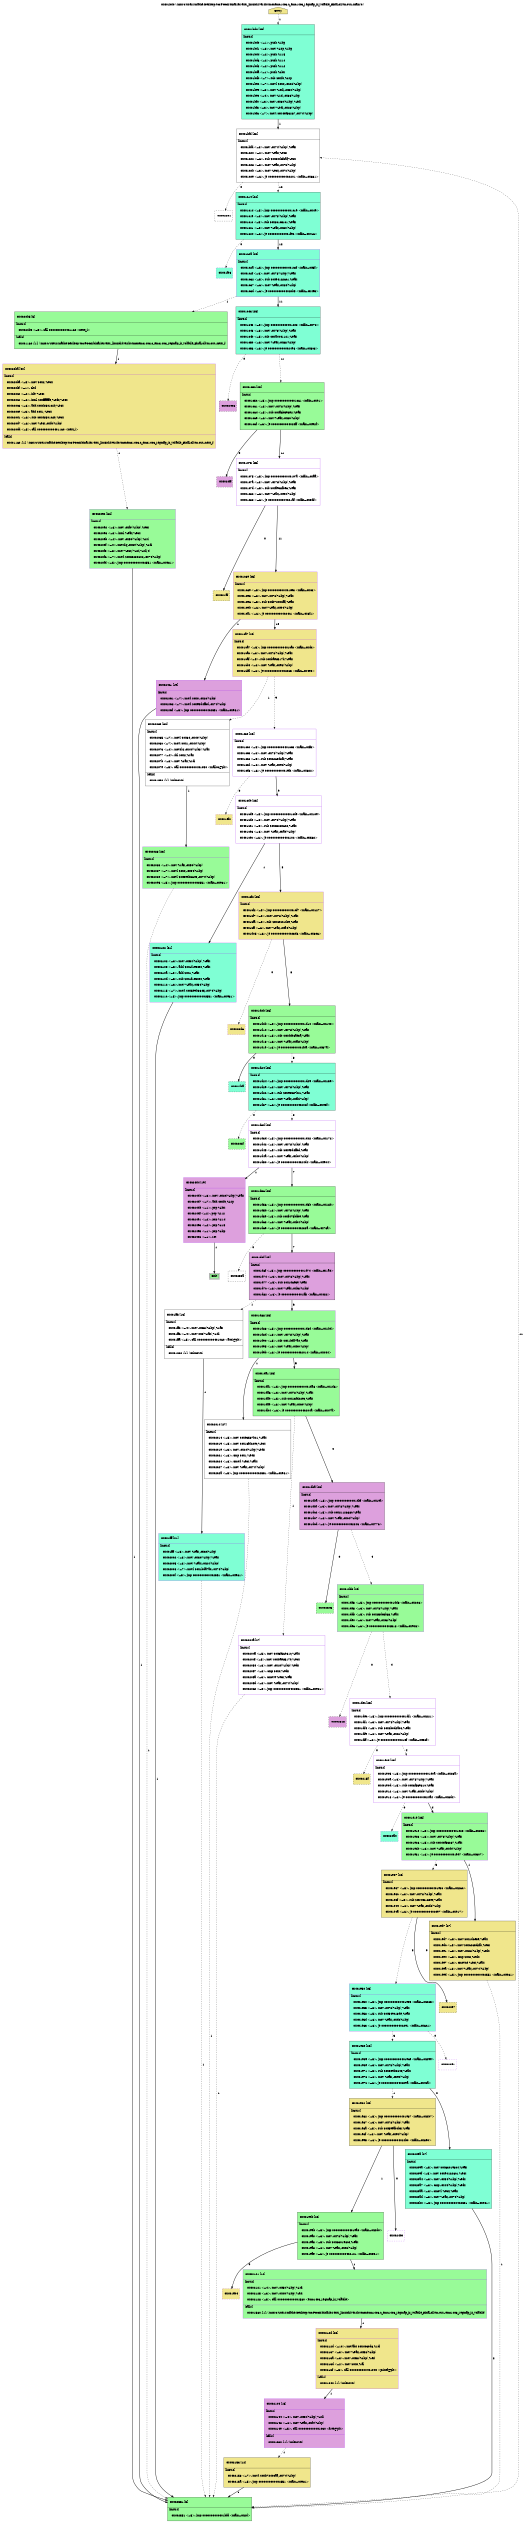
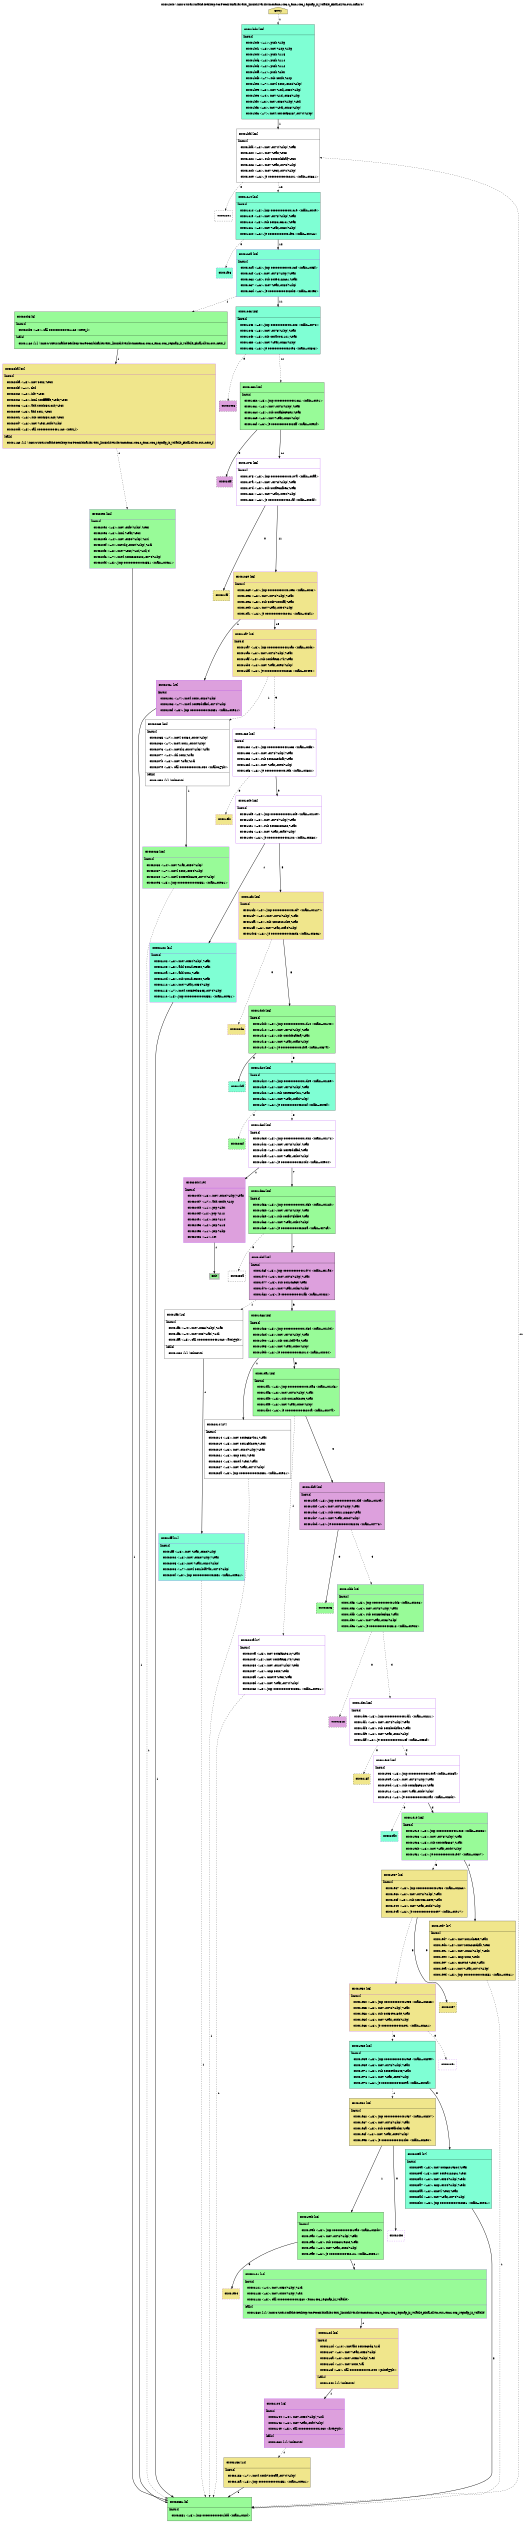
node "0x401e50 [25]": fillcolor aquamarine -> khaki
